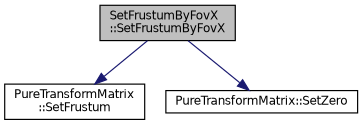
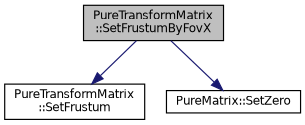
node "SetFrustumByFovX ::SetFrustumByFovX": label "SetFrustumByFovX ::SetFrustumByFovX" -> "PureTransformMatrix ::SetFrustumByFovX"
node "PureTransformMatrix::SetZero": label "PureTransformMatrix::SetZero" -> "PureMatrix::SetZero"
